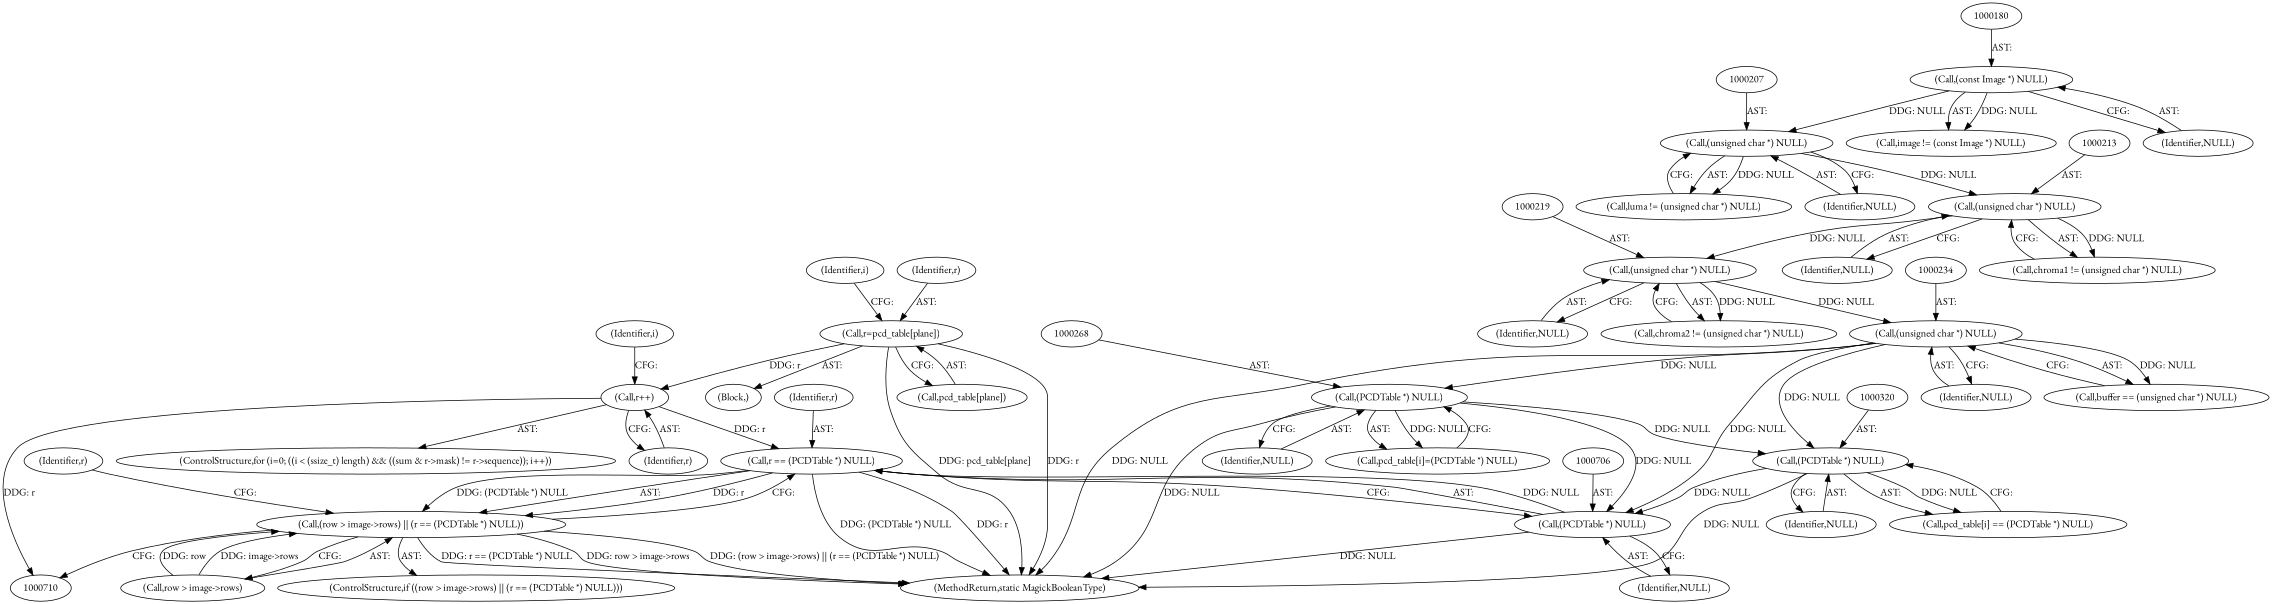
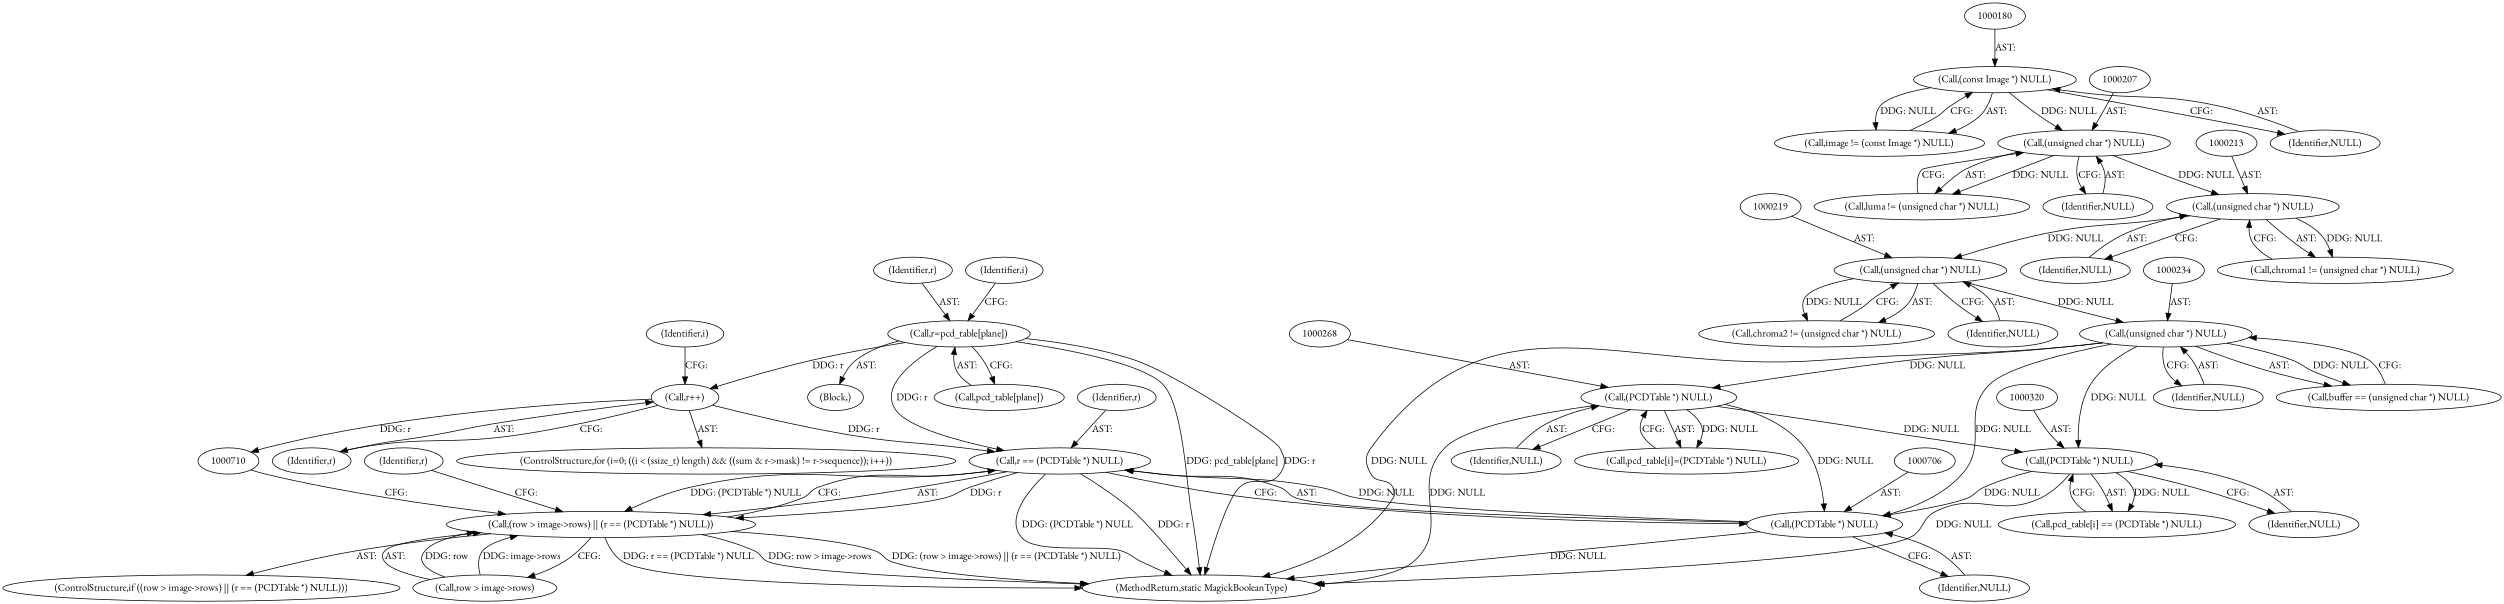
edge "(Call,image != (const Image *) NULL)" -> "(Call,(const Image *) NULL)": added, label "CFG:"
edge "(Call,r=pcd_table[plane])" -> "(Call,r == (PCDTable *) NULL)": added, label "DDG: r"
edge "(Call,(row > image->rows) || (r == (PCDTable *) NULL))" -> "1000710": reversed
